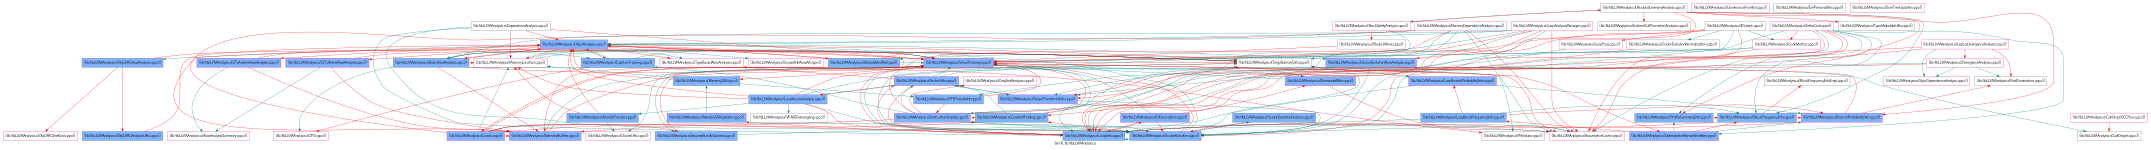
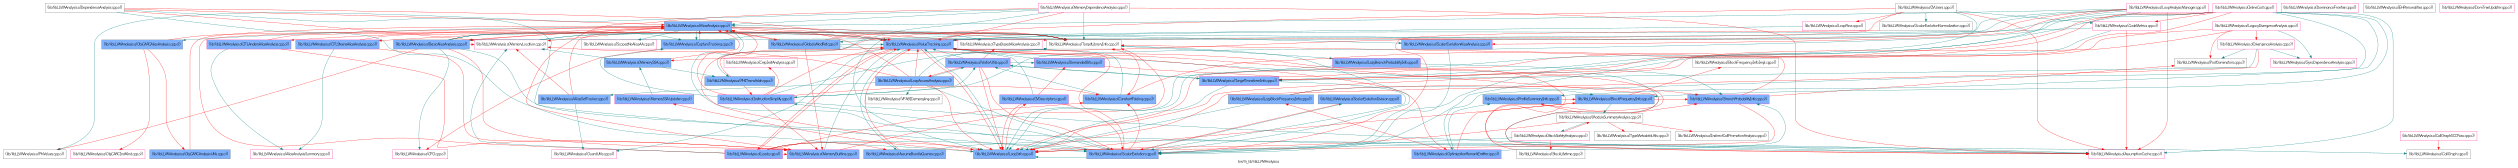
edge "{lib/libLLVMAnalysis.a(ModuleSummaryAnalysis.cpp.o)}" -> "{lib/libLLVMAnalysis.a(BlockFrequencyInfo.cpp.o)}": reversed
edge "{lib/libLLVMAnalysis.a(LazyBlockFrequencyInfo.cpp.o)}" -> "{lib/libLLVMAnalysis.a(LazyBranchProbabilityInfo.cpp.o)}": removed
edge "{lib/libLLVMAnalysis.a(TargetTransformInfo.cpp.o)}" -> "{lib/libLLVMAnalysis.a(LoopInfo.cpp.o)}": added
